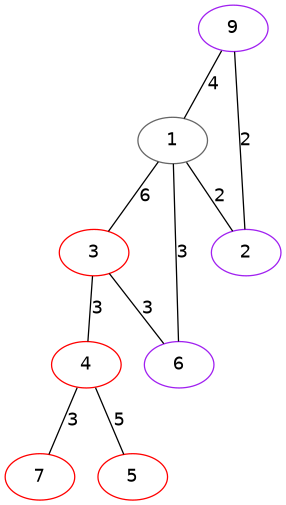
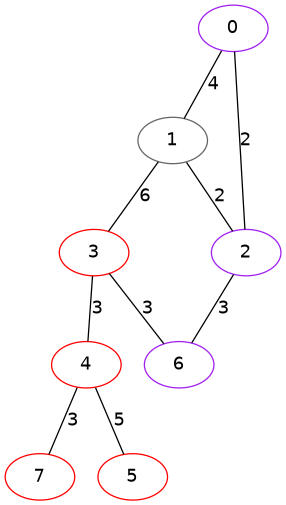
node "9": label "9" -> "0"
edge "1" -- "6": now "2" -- "6"
